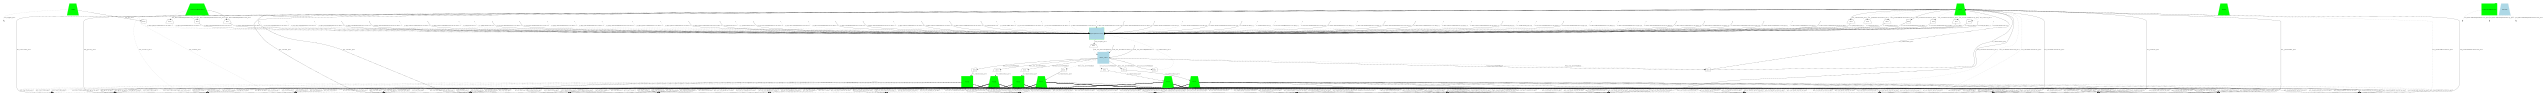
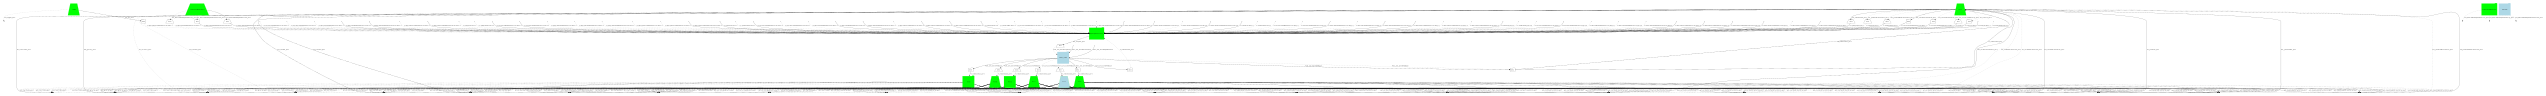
node "gazebo": removed
node "Deployer": shape trapezium -> folder
node "myTorqueController": fillcolor lightblue -> green
node "fkin2": fillcolor green -> lightblue
